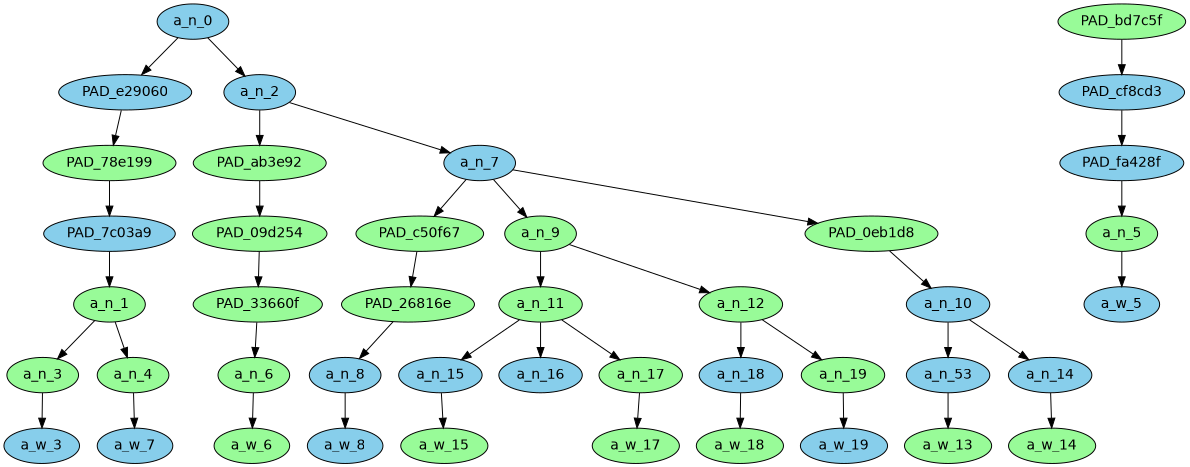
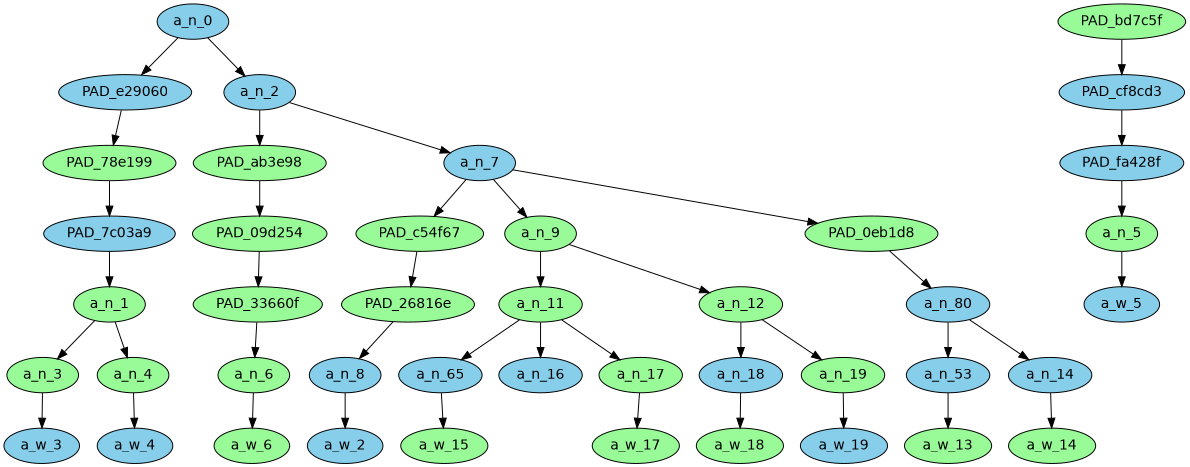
node "PAD_ab3e92": label "PAD_ab3e92" -> "PAD_ab3e98"
node "PAD_c50f67": label "PAD_c50f67" -> "PAD_c54f67"
node "a_n_10": label "a_n_10" -> "a_n_80"
node "a_n_15": label "a_n_15" -> "a_n_65"
node "a_w_7": label "a_w_7" -> "a_w_4"
node "a_w_8": label "a_w_8" -> "a_w_2"
